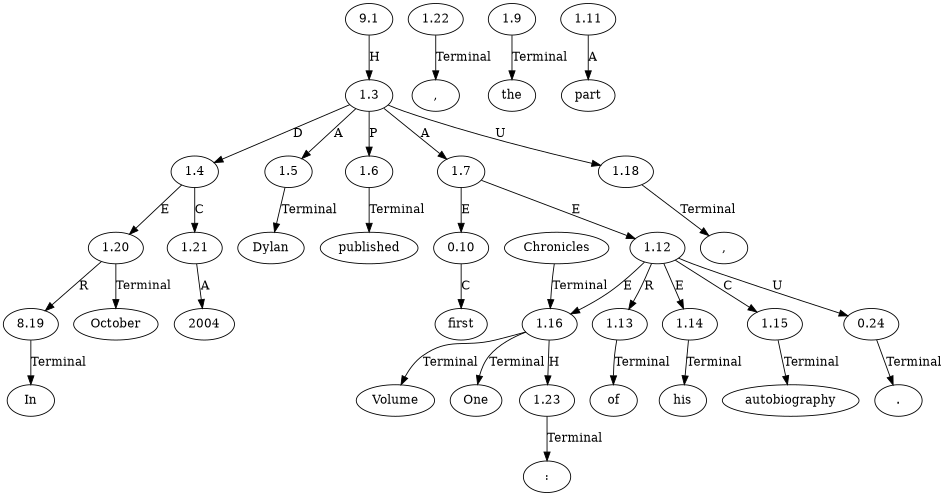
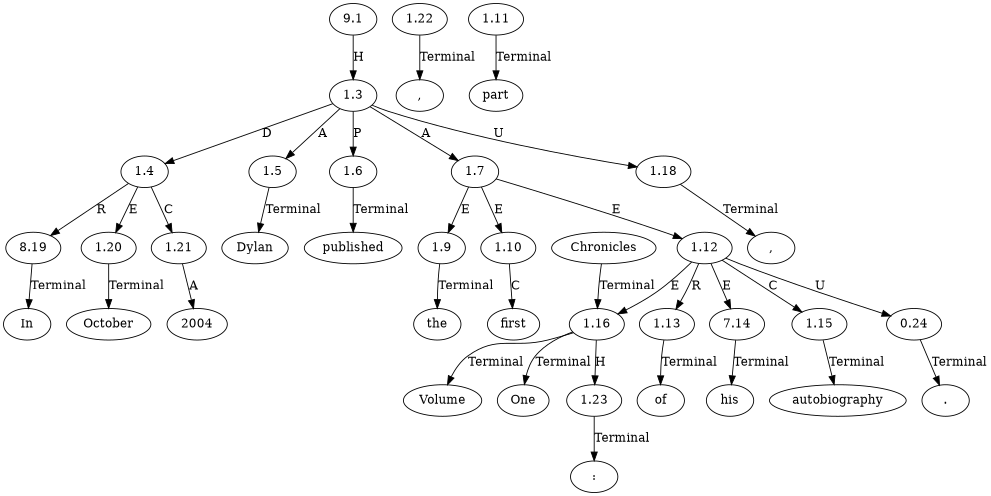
edge "1.11" -> "part": label "A" -> "Terminal"
edge "1.7" -> "1.9": added, label "E"
node "0.10": label "0.10" -> "1.10"
edge "1.20" -> "8.19": now "1.4" -> "8.19"
node "1.14": label "1.14" -> "7.14"
